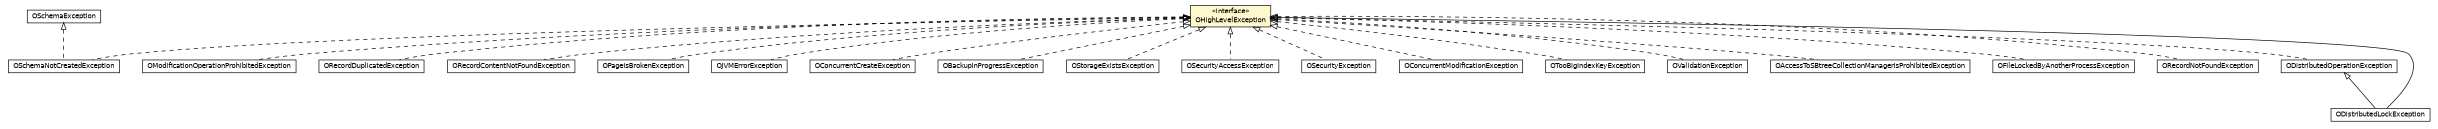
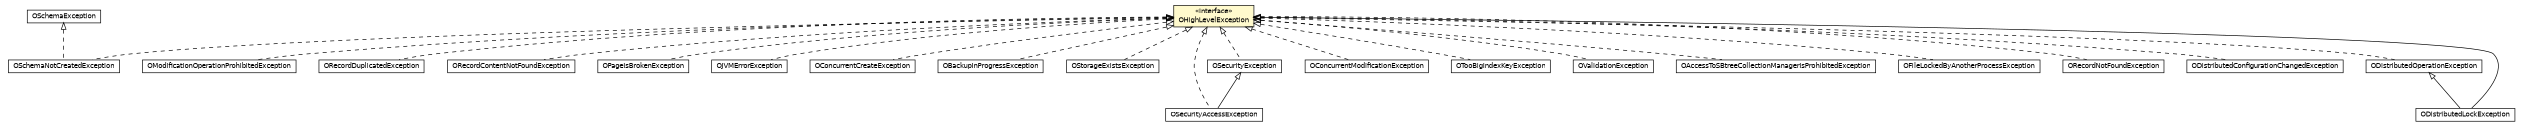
node "ODistributedConfigurationChangedException": added
edge "OSecurityAccessException" -> "OSecurityException": added
